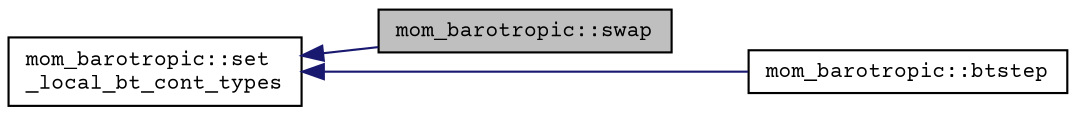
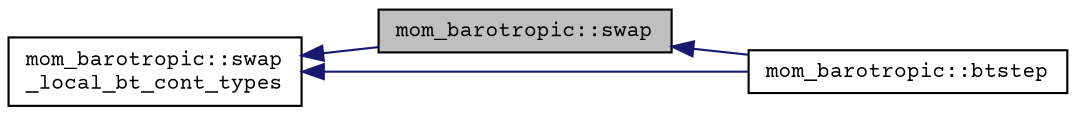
edge "mom_barotropic::btstep" -> "mom_barotropic::swap": added
node "mom_barotropic::set _local_bt_cont_types": label "mom_barotropic::set _local_bt_cont_types" -> "mom_barotropic::swap _local_bt_cont_types"
